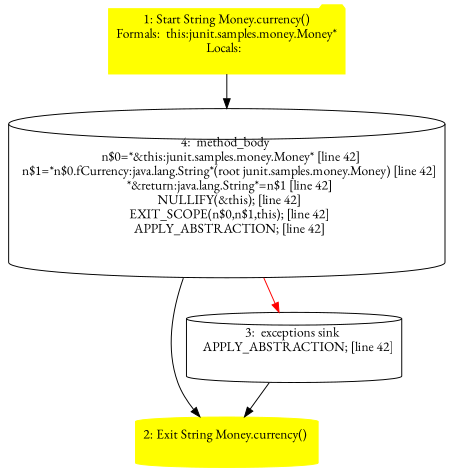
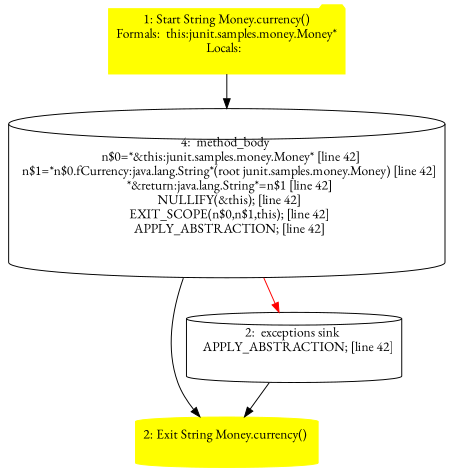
node "3:  exceptions sink APPLY_ABSTRACTION; [line 42]": label "3:  exceptions sink APPLY_ABSTRACTION; [line 42]" -> "2:  exceptions sink APPLY_ABSTRACTION; [line 42]"
